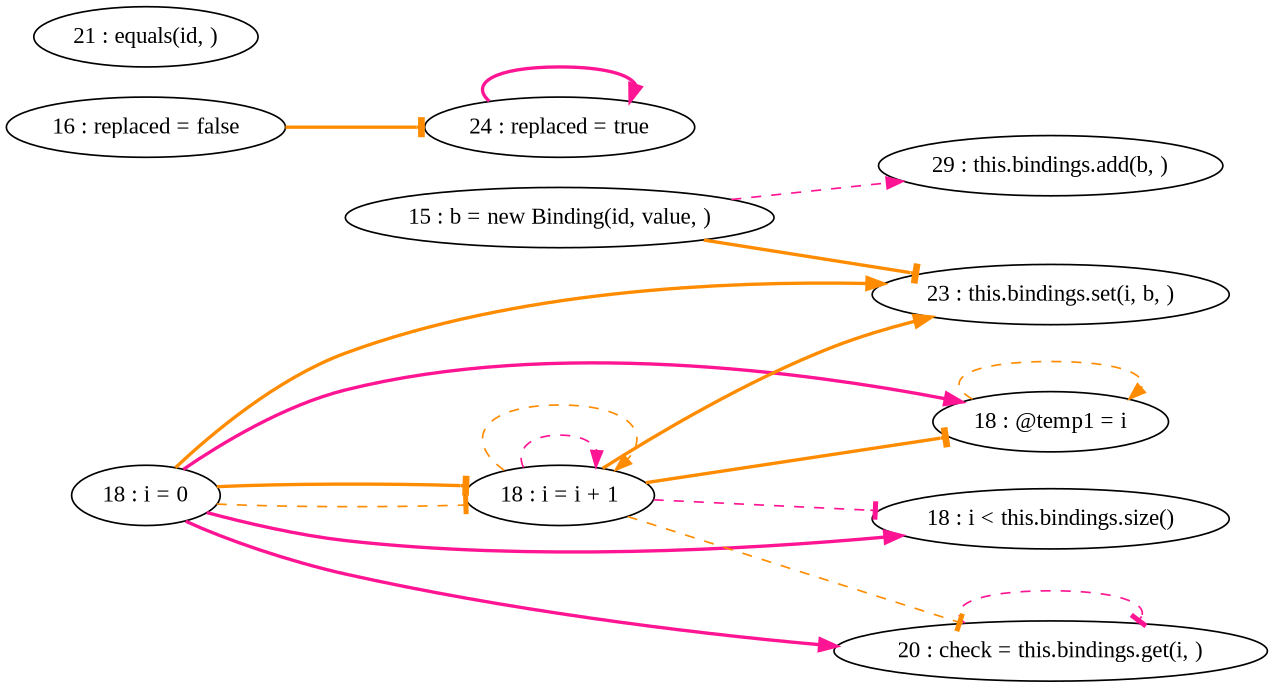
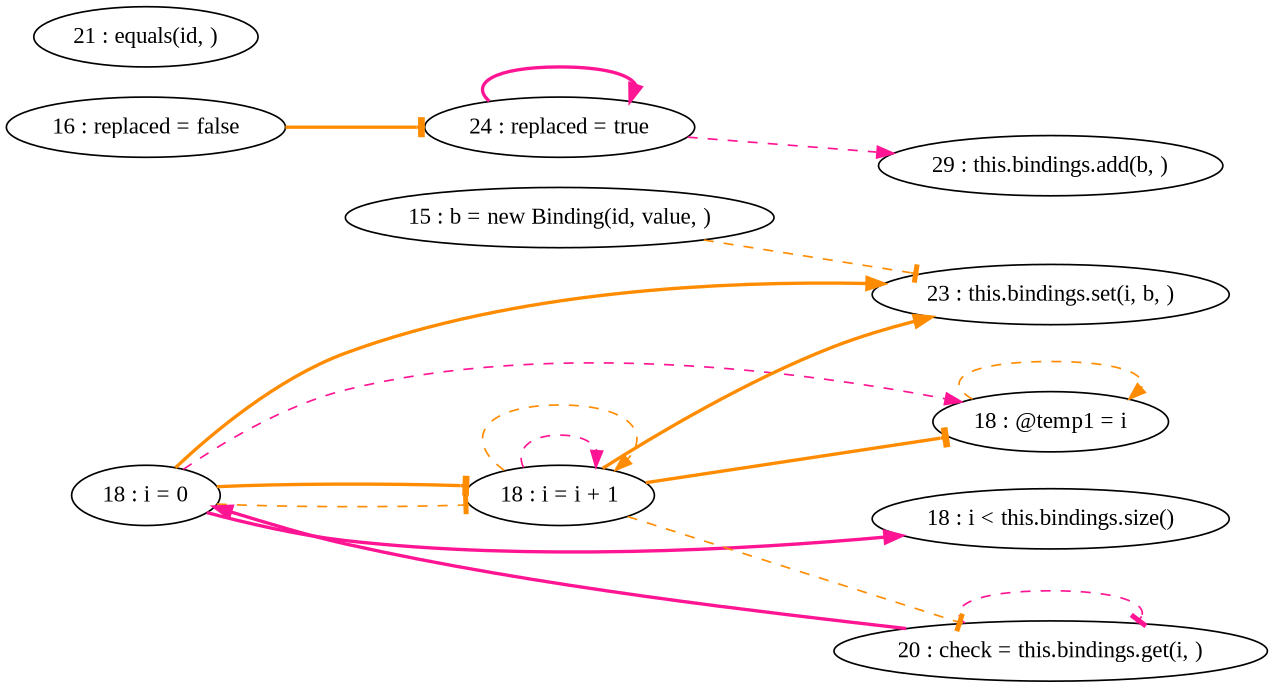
edge "15 : b = new Binding(id, value, )" -> "29 : this.bindings.add(b, )": now "24 : replaced = true" -> "29 : this.bindings.add(b, )"
edge "15 : b = new Binding(id, value, )" -> "23 : this.bindings.set(i, b, )": style bold -> dashed
edge "18 : i = 0" -> "18 : @temp1 = i": style bold -> dashed
edge "18 : i = i + 1" -> "18 : i < this.bindings.size()": removed
edge "18 : i = 0" -> "20 : check = this.bindings.get(i, )": reversed
